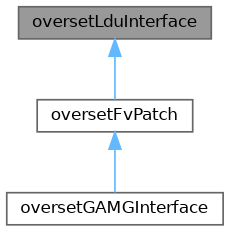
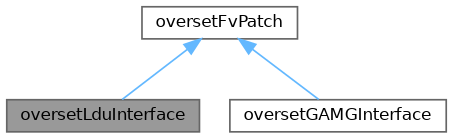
edge "oversetFvPatch" -> "oversetLduInterface": reversed
